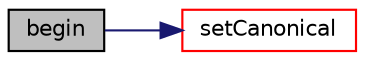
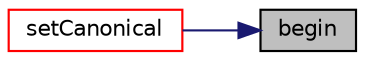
edge "begin" -> "setCanonical": reversed
